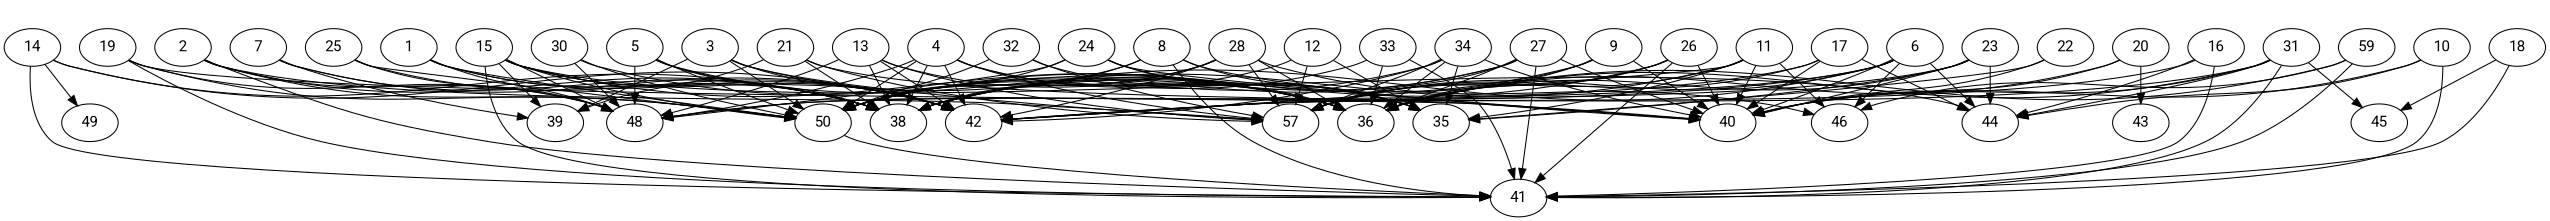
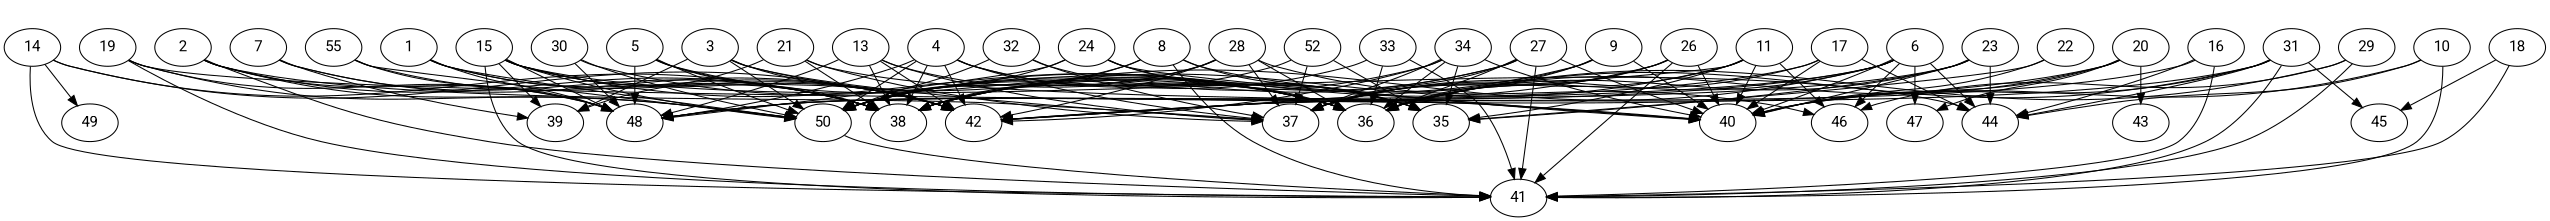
node "25": label "25" -> "55"
node "12": label "12" -> "52"
node "59": label "59" -> "29"
edge "20" -> "48": added
node "57": label "57" -> "37"
node "47": added
